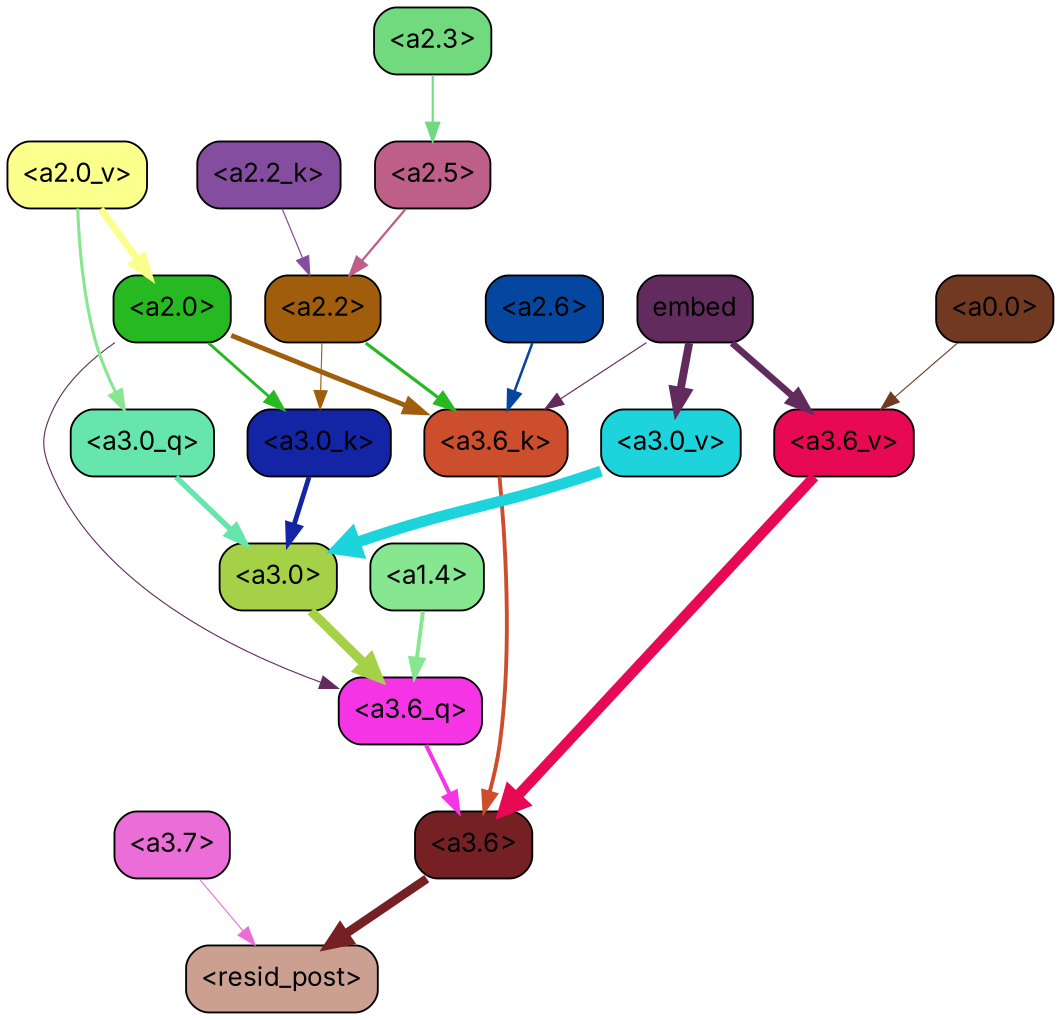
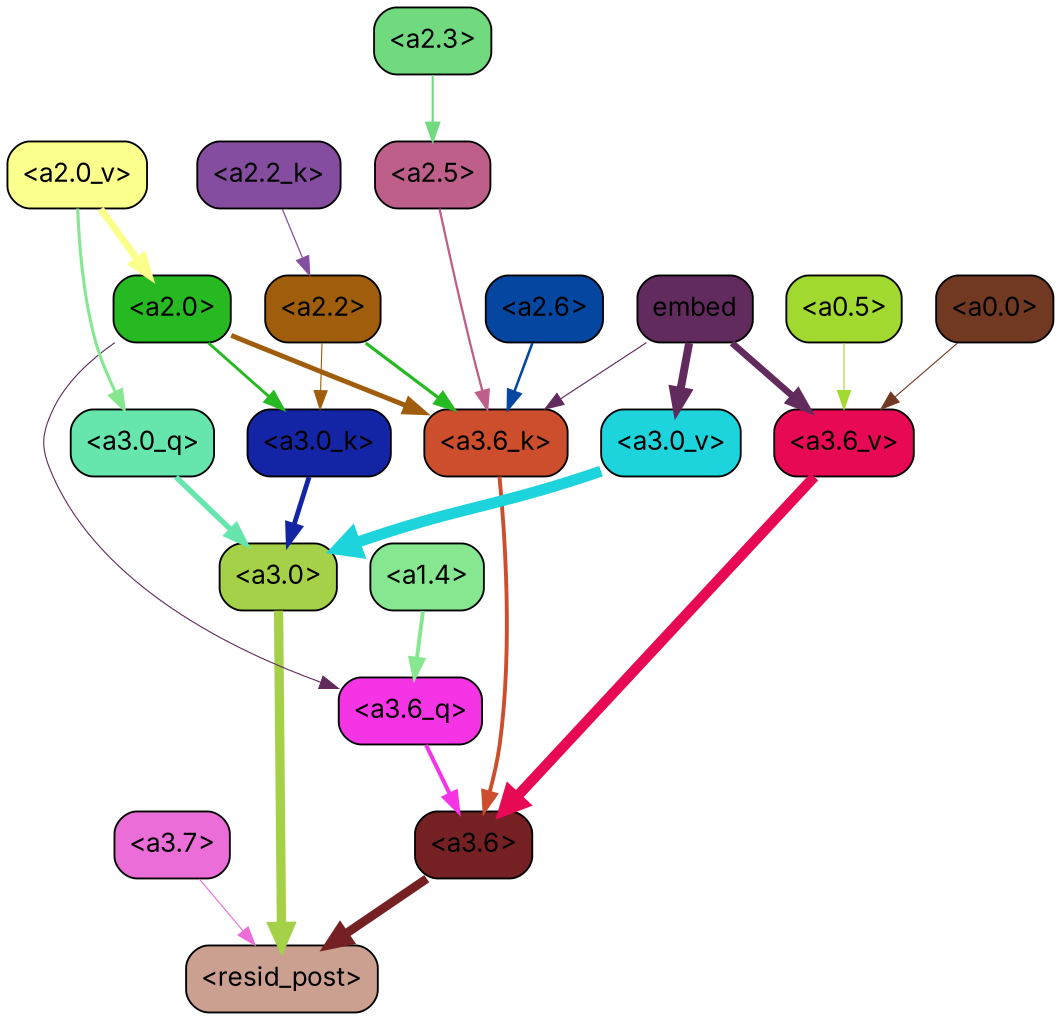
edge "<a2.5>" -> "<a2.2>": now "<a2.5>" -> "<a3.6_k>"
node "<a0.5>": added
edge "<a3.0>" -> "<a3.6_q>": now "<a3.0>" -> "<resid_post>"
